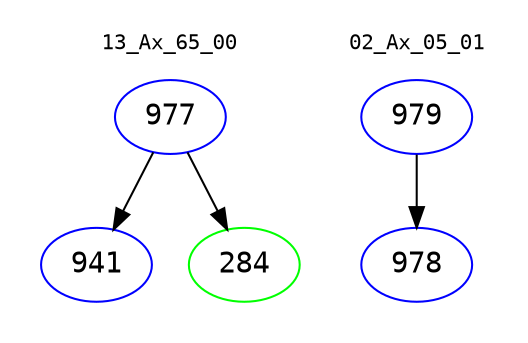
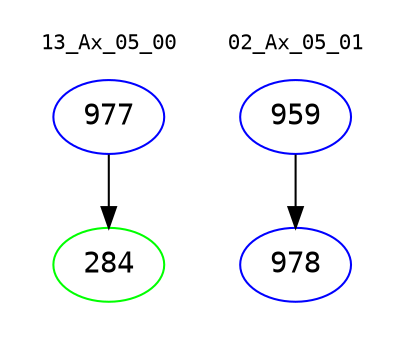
cluster "13_Ax_65_00": label "13_Ax_65_00" -> "13_Ax_05_00"
node "979": label "979" -> "959"
node "941": removed
